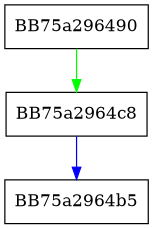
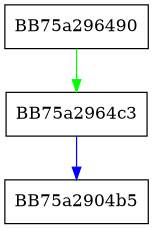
node "BB75a2964c8": label "BB75a2964c8" -> "BB75a2964c3"
node "BB75a2964b5": label "BB75a2964b5" -> "BB75a2904b5"
